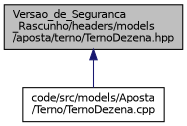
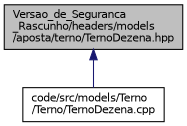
node "code/src/models/Aposta /Terno/TernoDezena.cpp": label "code/src/models/Aposta /Terno/TernoDezena.cpp" -> "code/src/models/Terno /Terno/TernoDezena.cpp"
